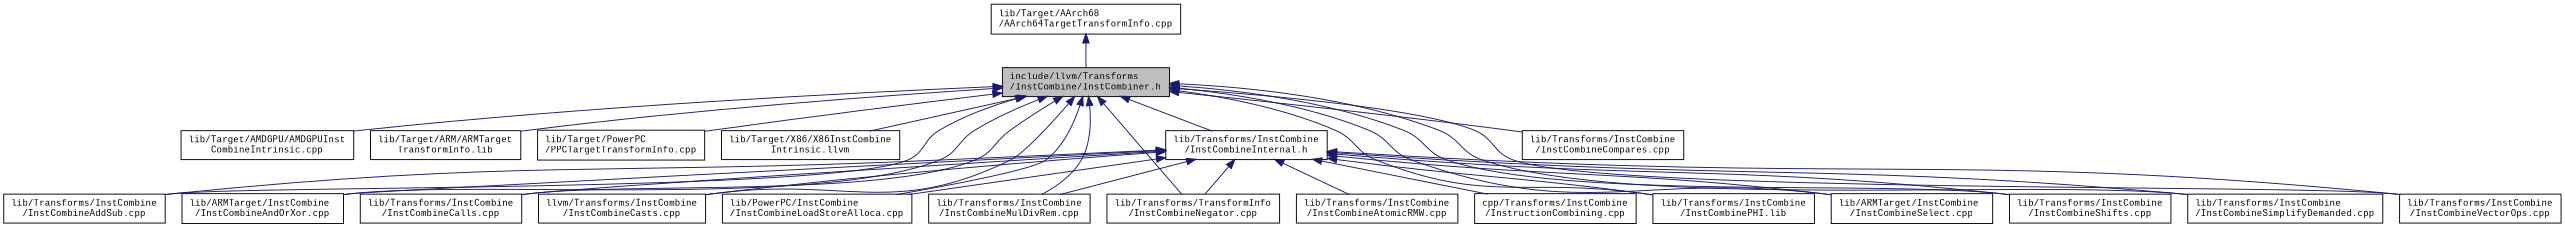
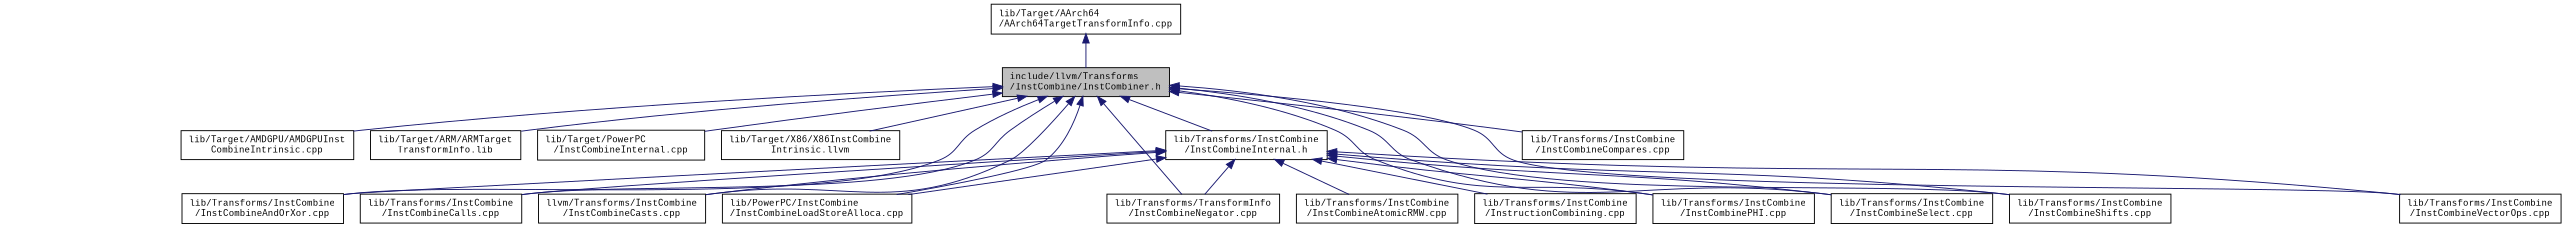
node "lib/Target/AArch68 /AArch64TargetTransformInfo.cpp": label "lib/Target/AArch68 /AArch64TargetTransformInfo.cpp" -> "lib/Target/AArch64 /AArch64TargetTransformInfo.cpp"
node "lib/Target/PowerPC /PPCTargetTransformInfo.cpp": label "lib/Target/PowerPC /PPCTargetTransformInfo.cpp" -> "lib/Target/PowerPC /InstCombineInternal.cpp"
node "lib/Transforms/InstCombine /InstCombineAddSub.cpp": removed
node "lib/ARMTarget/InstCombine /InstCombineAndOrXor.cpp": label "lib/ARMTarget/InstCombine /InstCombineAndOrXor.cpp" -> "lib/Transforms/InstCombine /InstCombineAndOrXor.cpp"
node "lib/Transforms/InstCombine /InstCombineMulDivRem.cpp": removed
node "cpp/Transforms/InstCombine /InstructionCombining.cpp": label "cpp/Transforms/InstCombine /InstructionCombining.cpp" -> "lib/Transforms/InstCombine /InstructionCombining.cpp"
node "lib/Transforms/InstCombine /InstCombinePHI.lib": label "lib/Transforms/InstCombine /InstCombinePHI.lib" -> "lib/Transforms/InstCombine /InstCombinePHI.cpp"
node "lib/ARMTarget/InstCombine /InstCombineSelect.cpp": label "lib/ARMTarget/InstCombine /InstCombineSelect.cpp" -> "lib/Transforms/InstCombine /InstCombineSelect.cpp"
node "lib/Transforms/InstCombine /InstCombineSimplifyDemanded.cpp": removed
